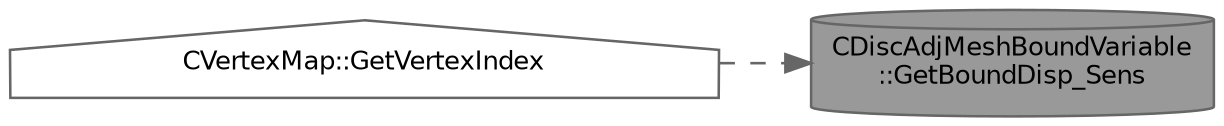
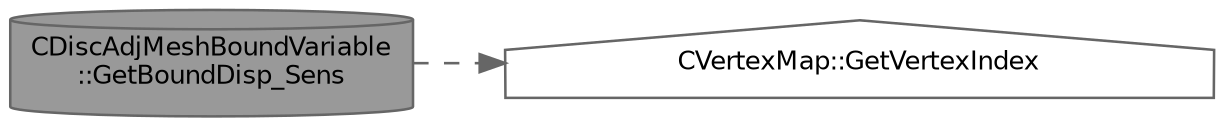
edge "CVertexMap::GetVertexIndex" -> "CDiscAdjMeshBoundVariable ::GetBoundDisp_Sens": reversed
